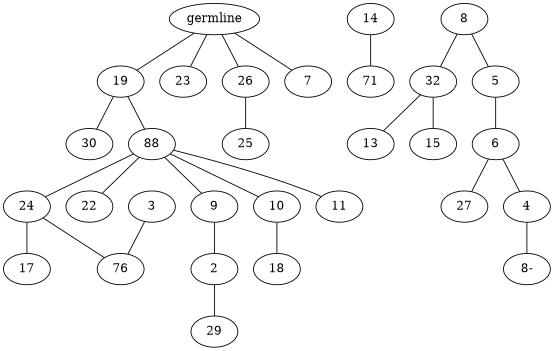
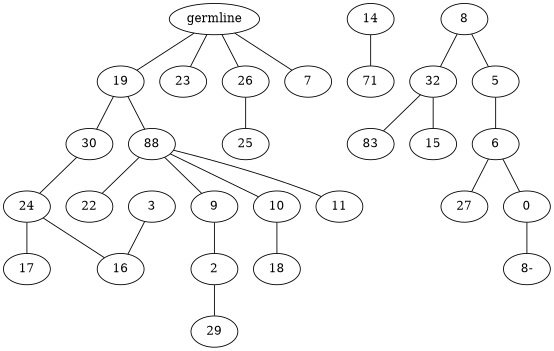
node "13": label "13" -> "83"
edge "88" -- "24": now "30" -- "24"
node "4": label "4" -> "0"
node "76": label "76" -> "16"
